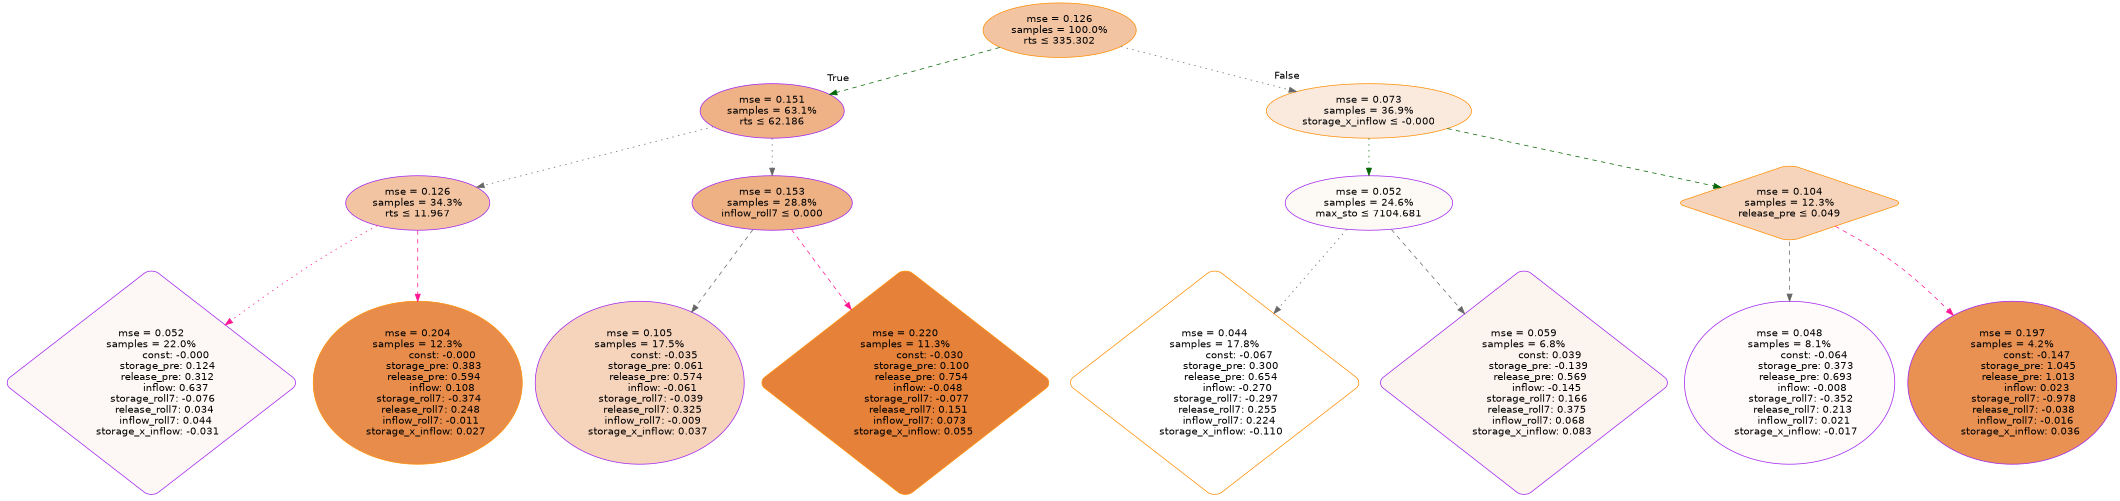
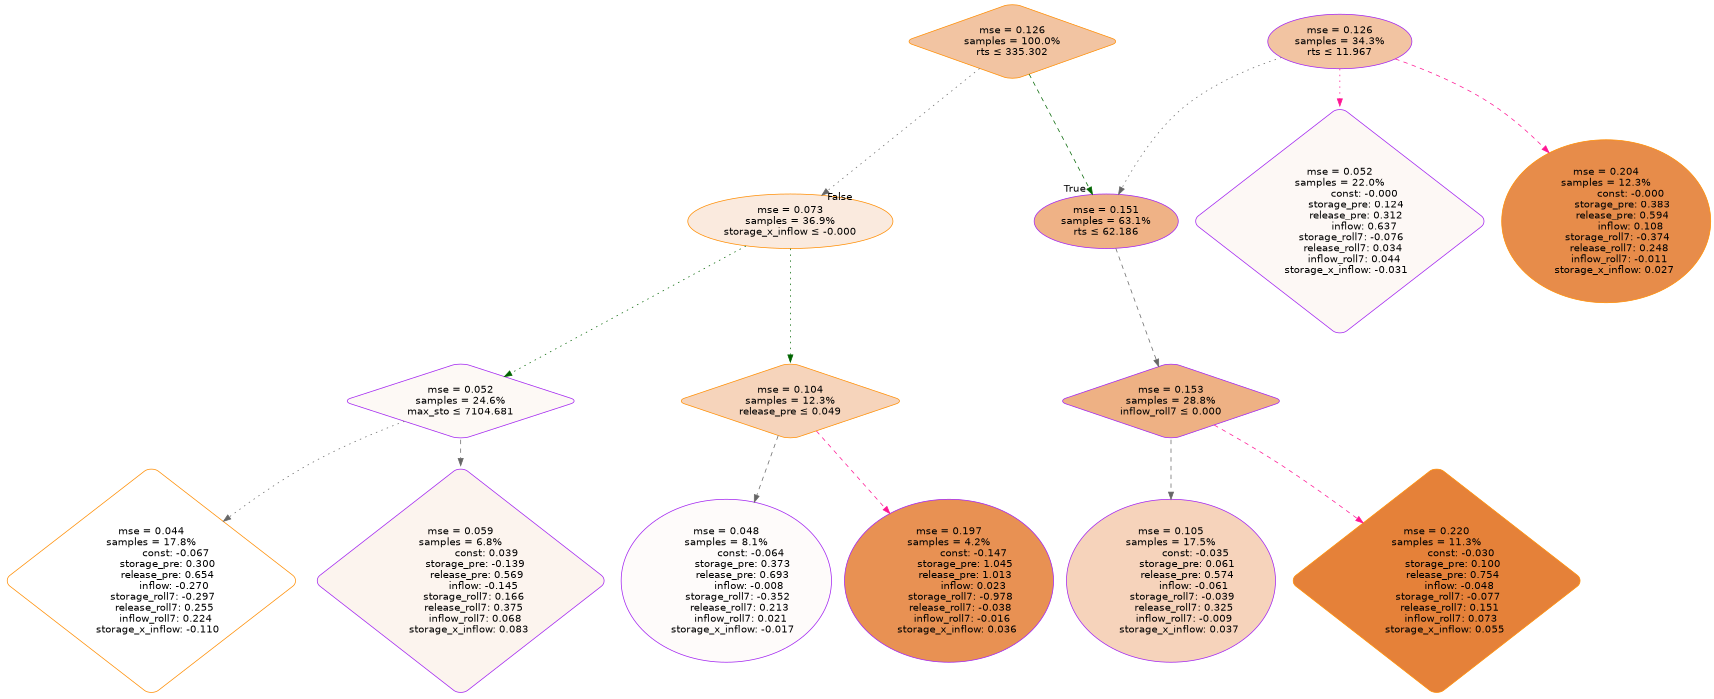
node "mse = 0.126 samples = 100.0% rts ≤ 335.302": shape ellipse -> diamond
edge "mse = 0.151 samples = 63.1% rts ≤ 62.186" -> "mse = 0.153 samples = 28.8% inflow_roll7 ≤ 0.000": style dotted -> dashed
edge "mse = 0.151 samples = 63.1% rts ≤ 62.186" -> "mse = 0.126 samples = 34.3% rts ≤ 11.967": reversed
edge "mse = 0.073 samples = 36.9% storage_x_inflow ≤ -0.000" -> "mse = 0.104 samples = 12.3% release_pre ≤ 0.049": style dashed -> dotted
node "mse = 0.153 samples = 28.8% inflow_roll7 ≤ 0.000": shape ellipse -> diamond
node "mse = 0.052 samples = 24.6% max_sto ≤ 7104.681": shape ellipse -> diamond
